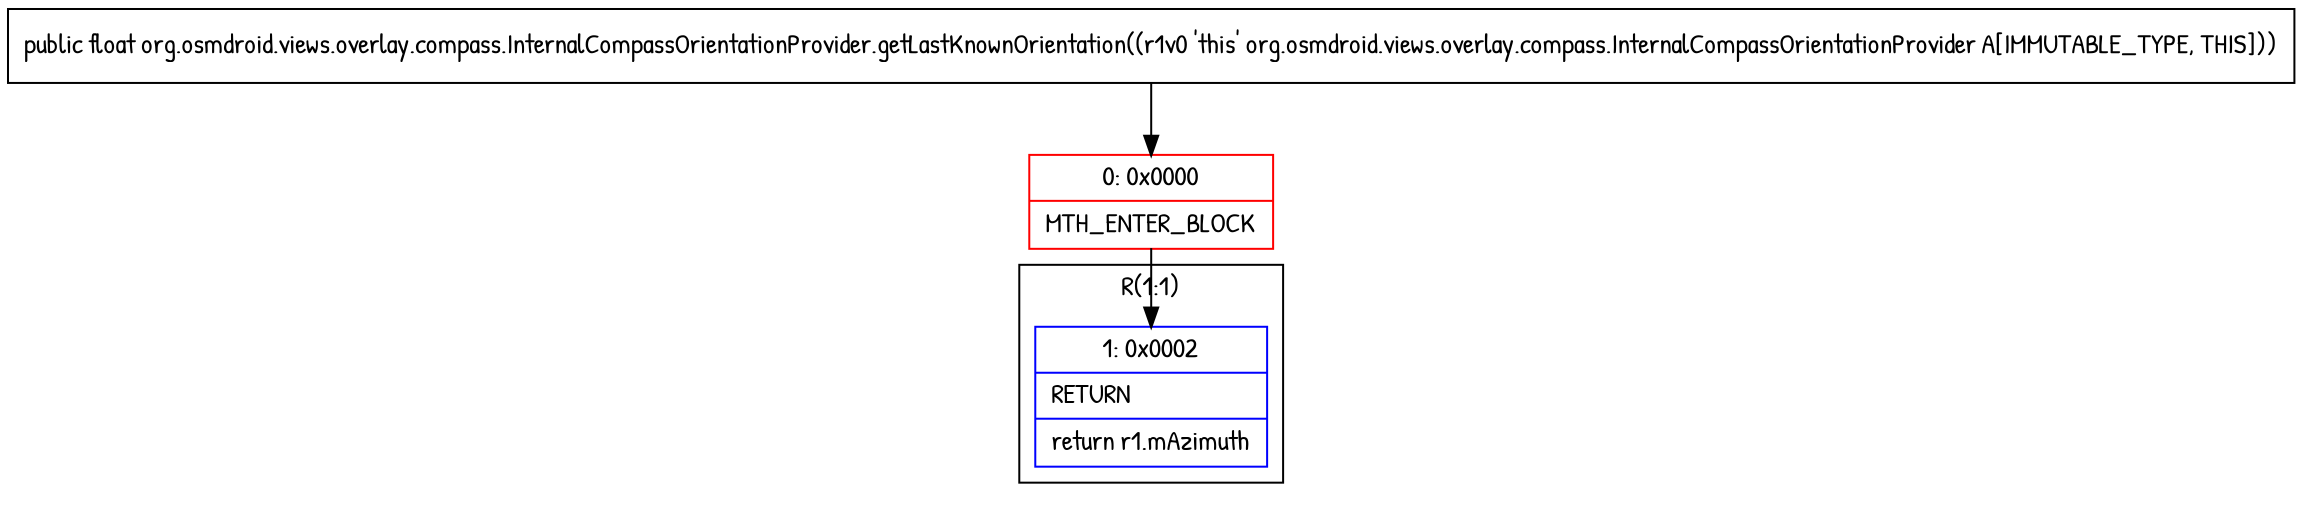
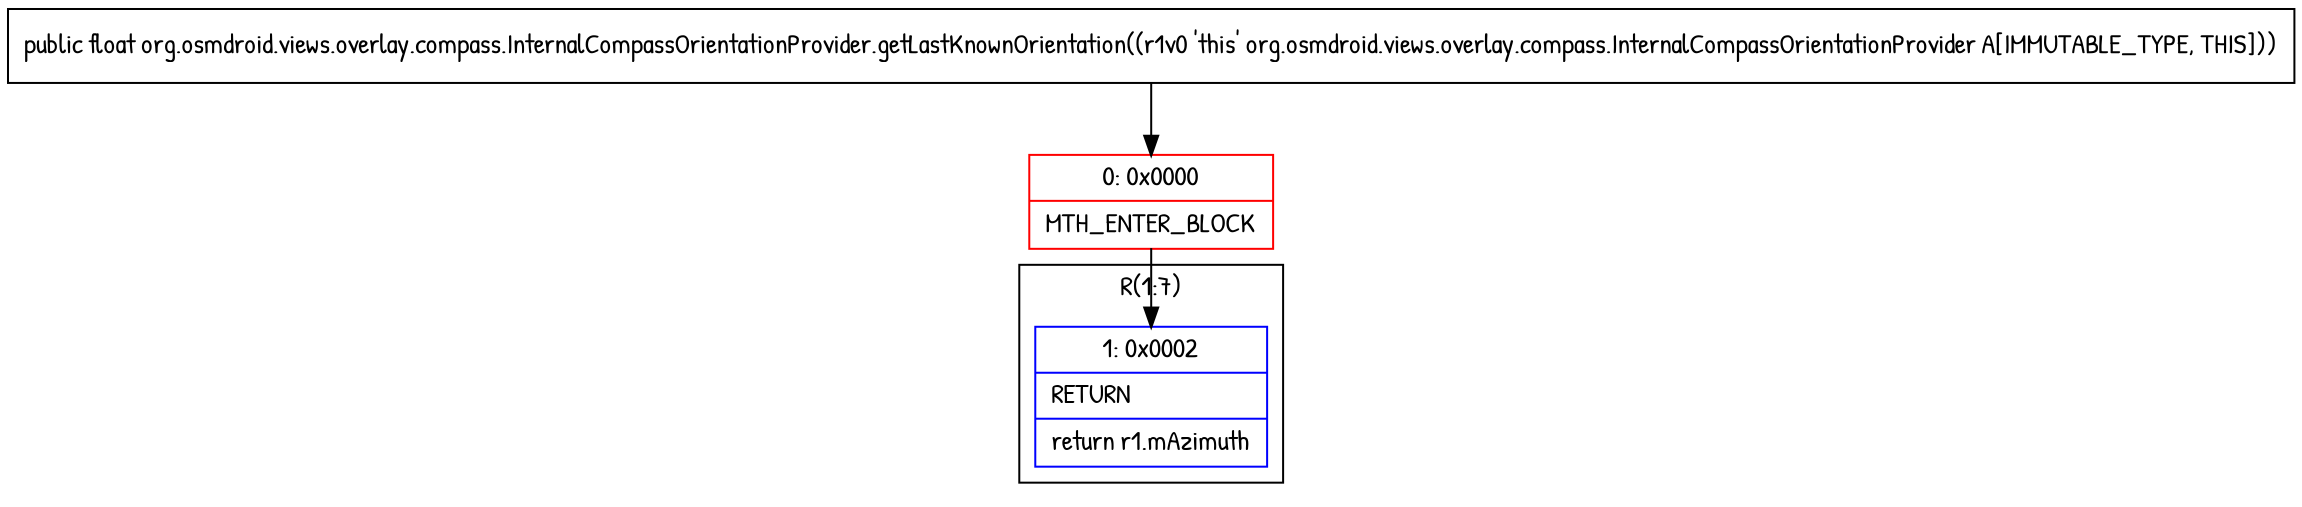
cluster "R(1:1)": label "R(1:1)" -> "R(1:7)"
